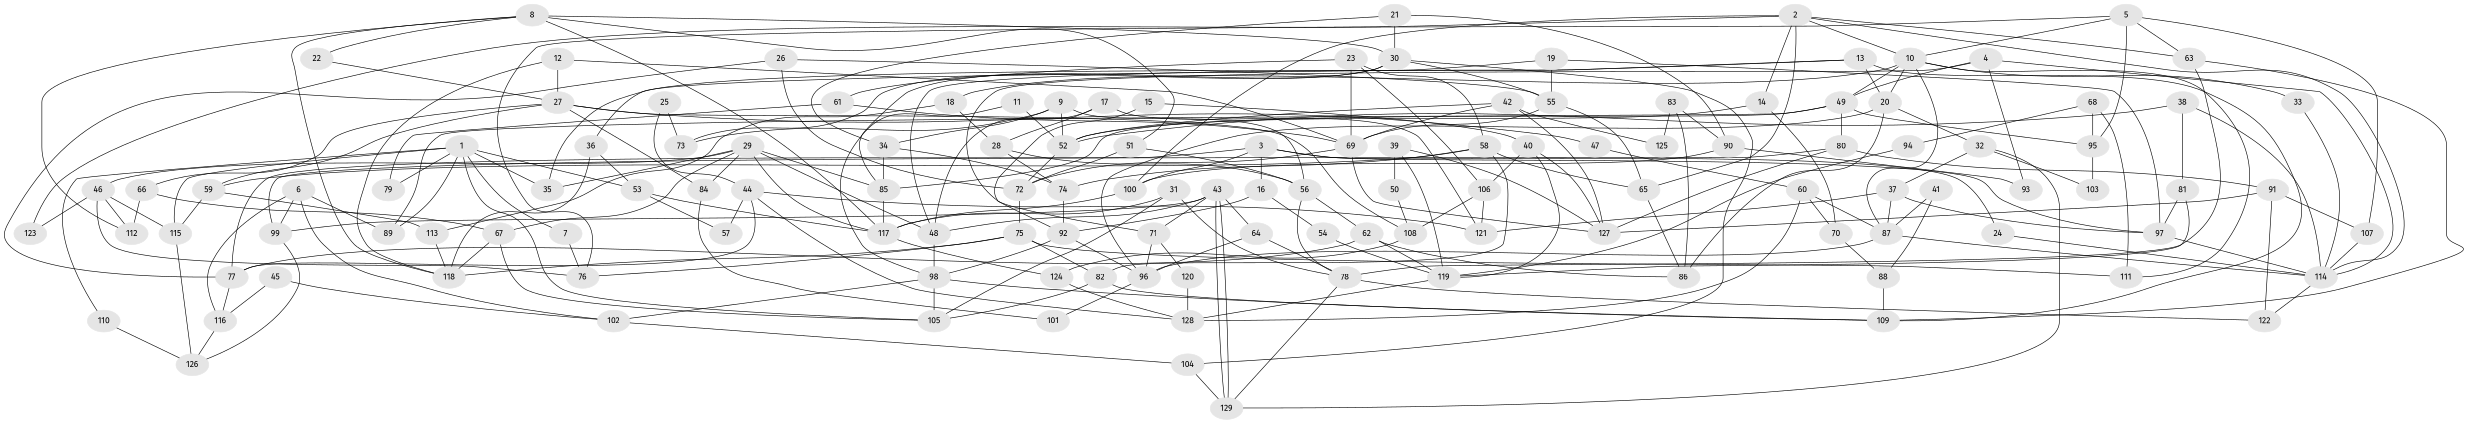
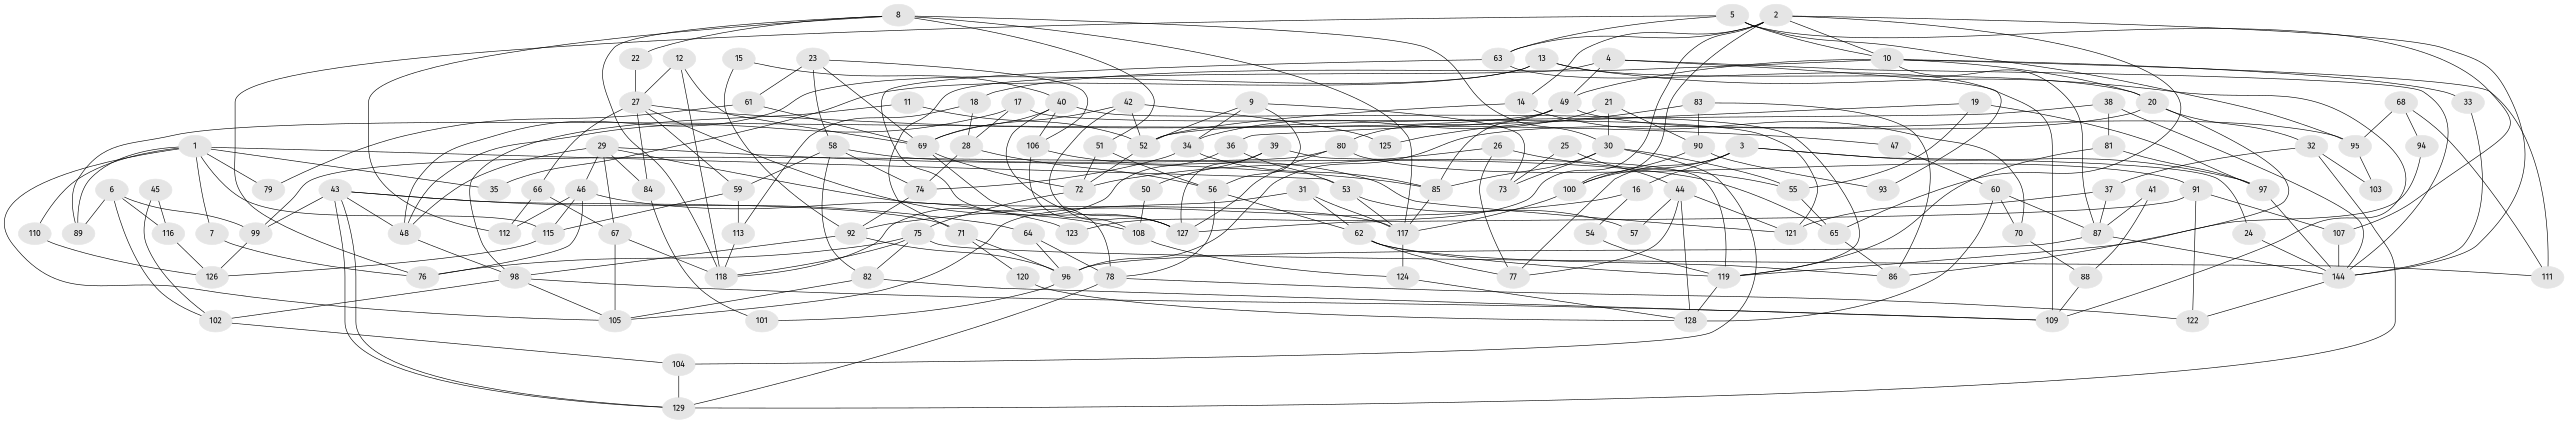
edge "55" -- "69": now "40" -- "69"
edge "29" -- "35": removed
edge "37" -- "97": removed
edge "31" -- "78": now "31" -- "62"
node "114": label "114" -> "144"
edge "77" -- "116": removed
